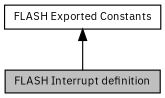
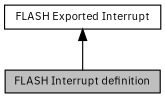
node "FLASH Exported Constants": label "FLASH Exported Constants" -> "FLASH Exported Interrupt"
